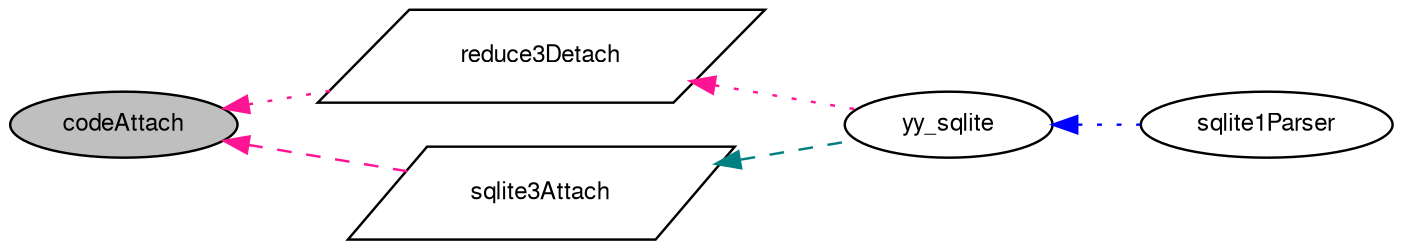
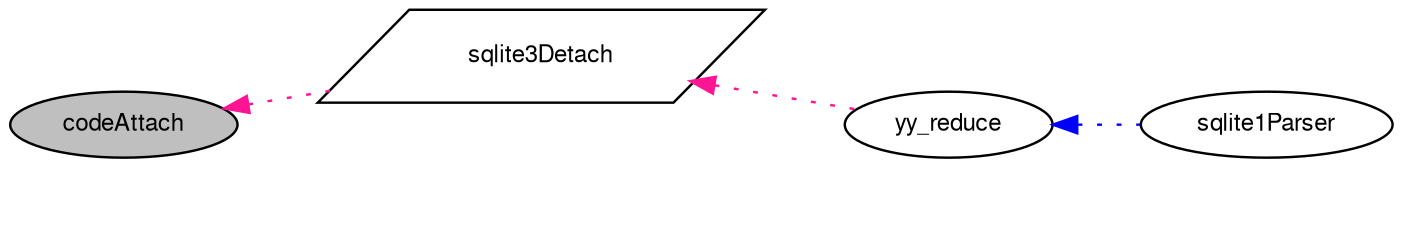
node "reduce3Detach": label "reduce3Detach" -> "sqlite3Detach"
node "yy_sqlite": label "yy_sqlite" -> "yy_reduce"
node "sqlite3Attach": removed
